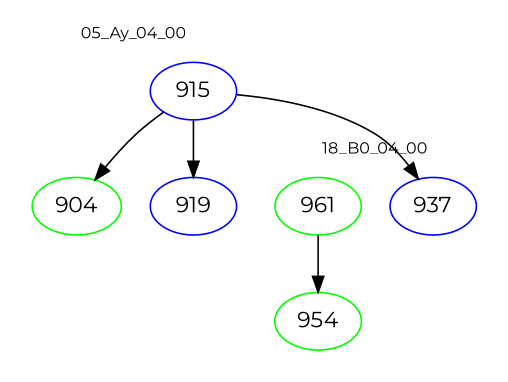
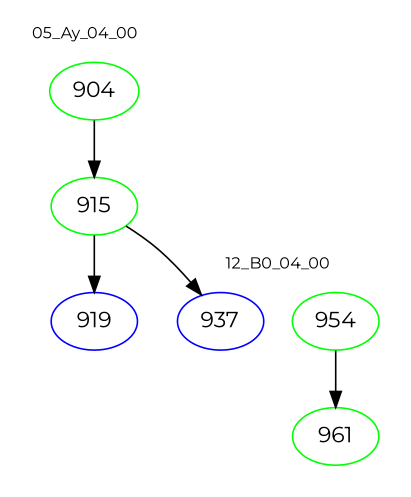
node "915": color blue -> green
edge "915" -> "904": reversed
cluster "18_B0_04_00": label "18_B0_04_00" -> "12_B0_04_00"
edge "961" -> "954": reversed
